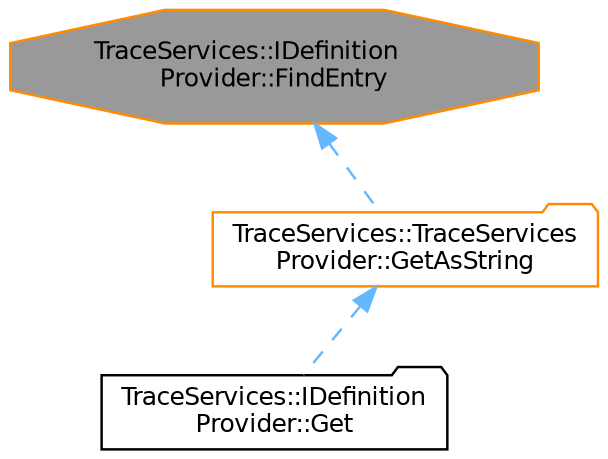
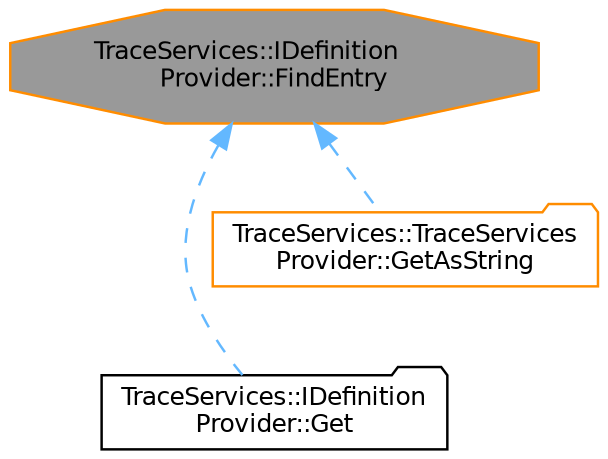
edge "TraceServices::IDefinition Provider::Get" -> "TraceServices::TraceServices Provider::GetAsString": now "TraceServices::IDefinition Provider::Get" -> "TraceServices::IDefinition Provider::FindEntry"
